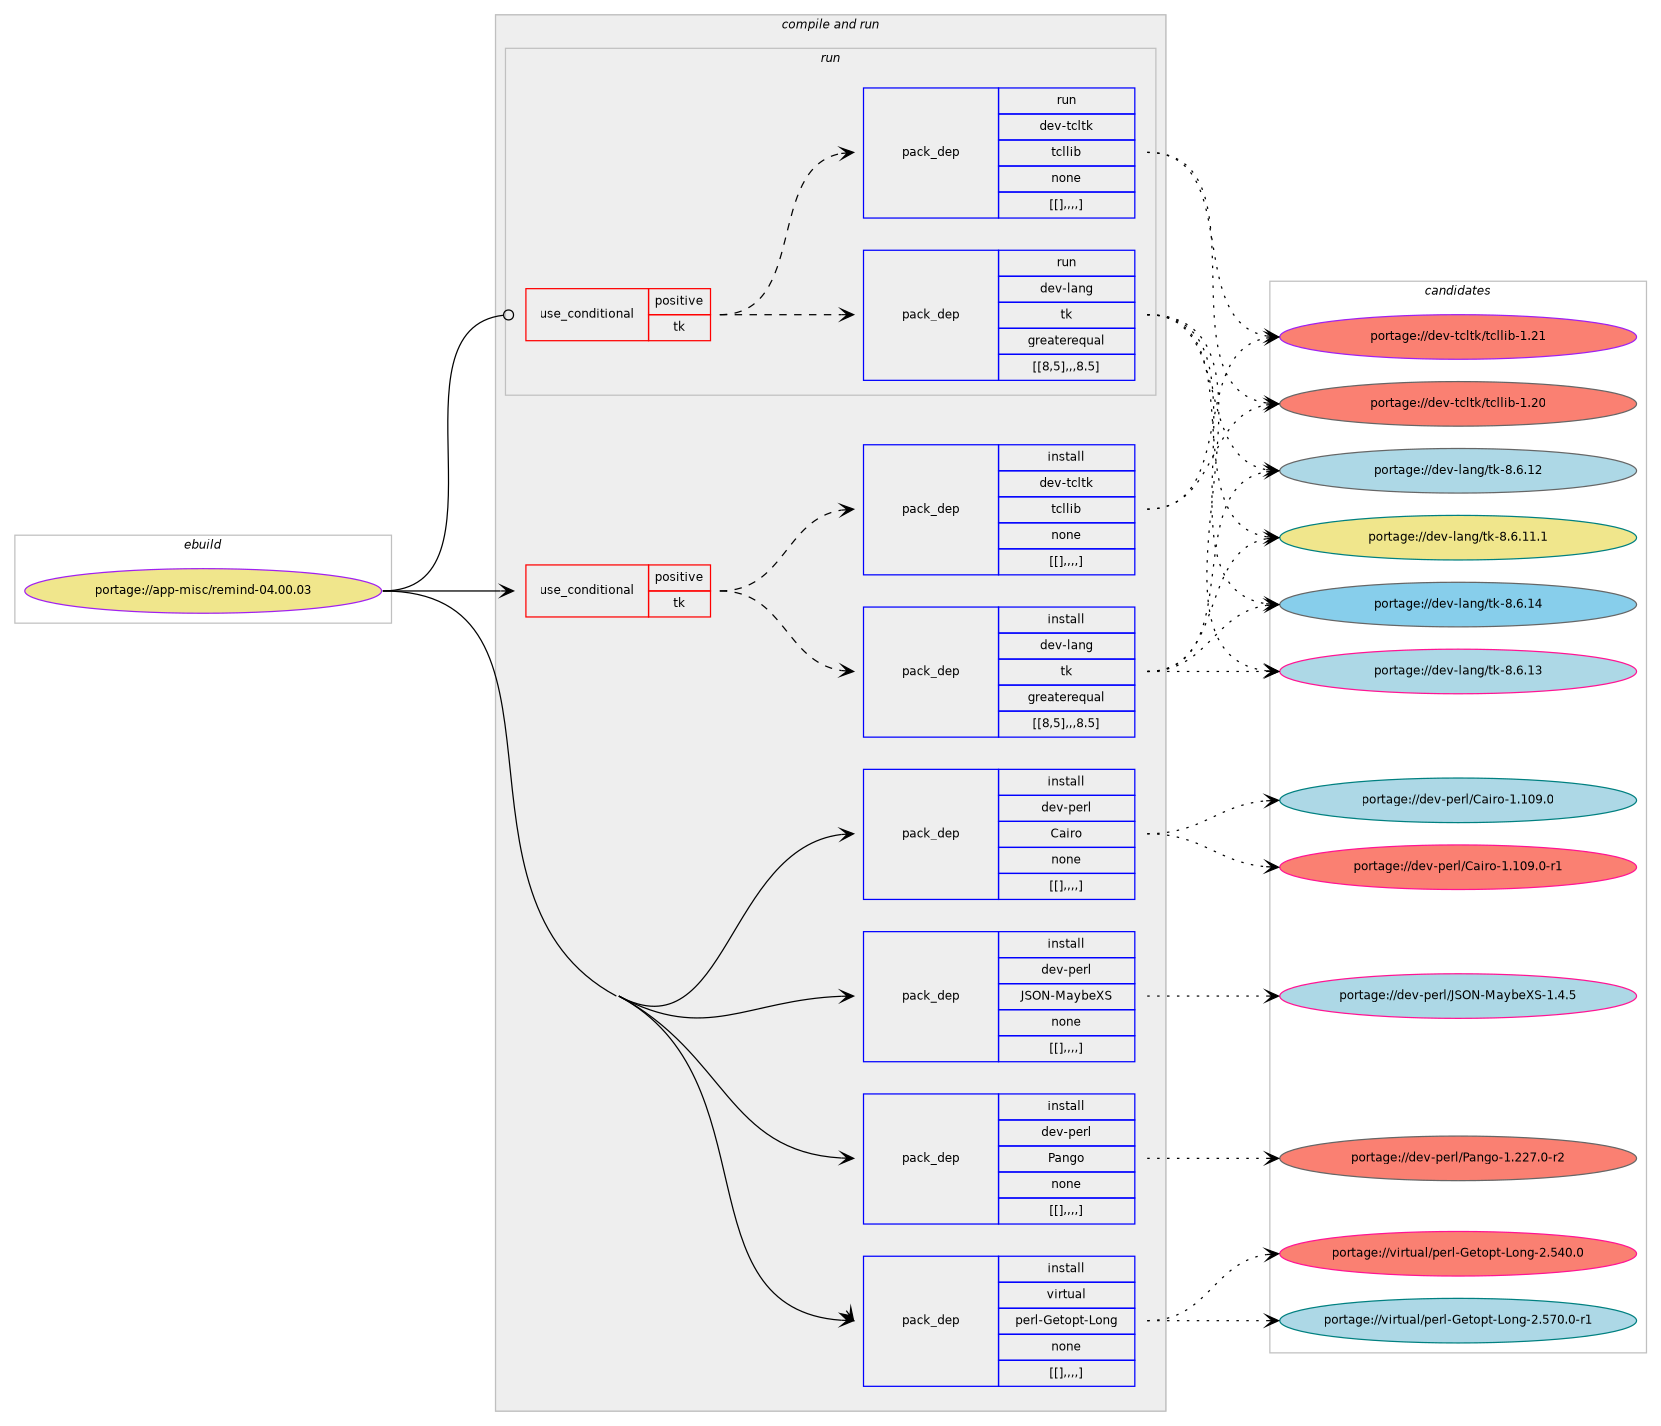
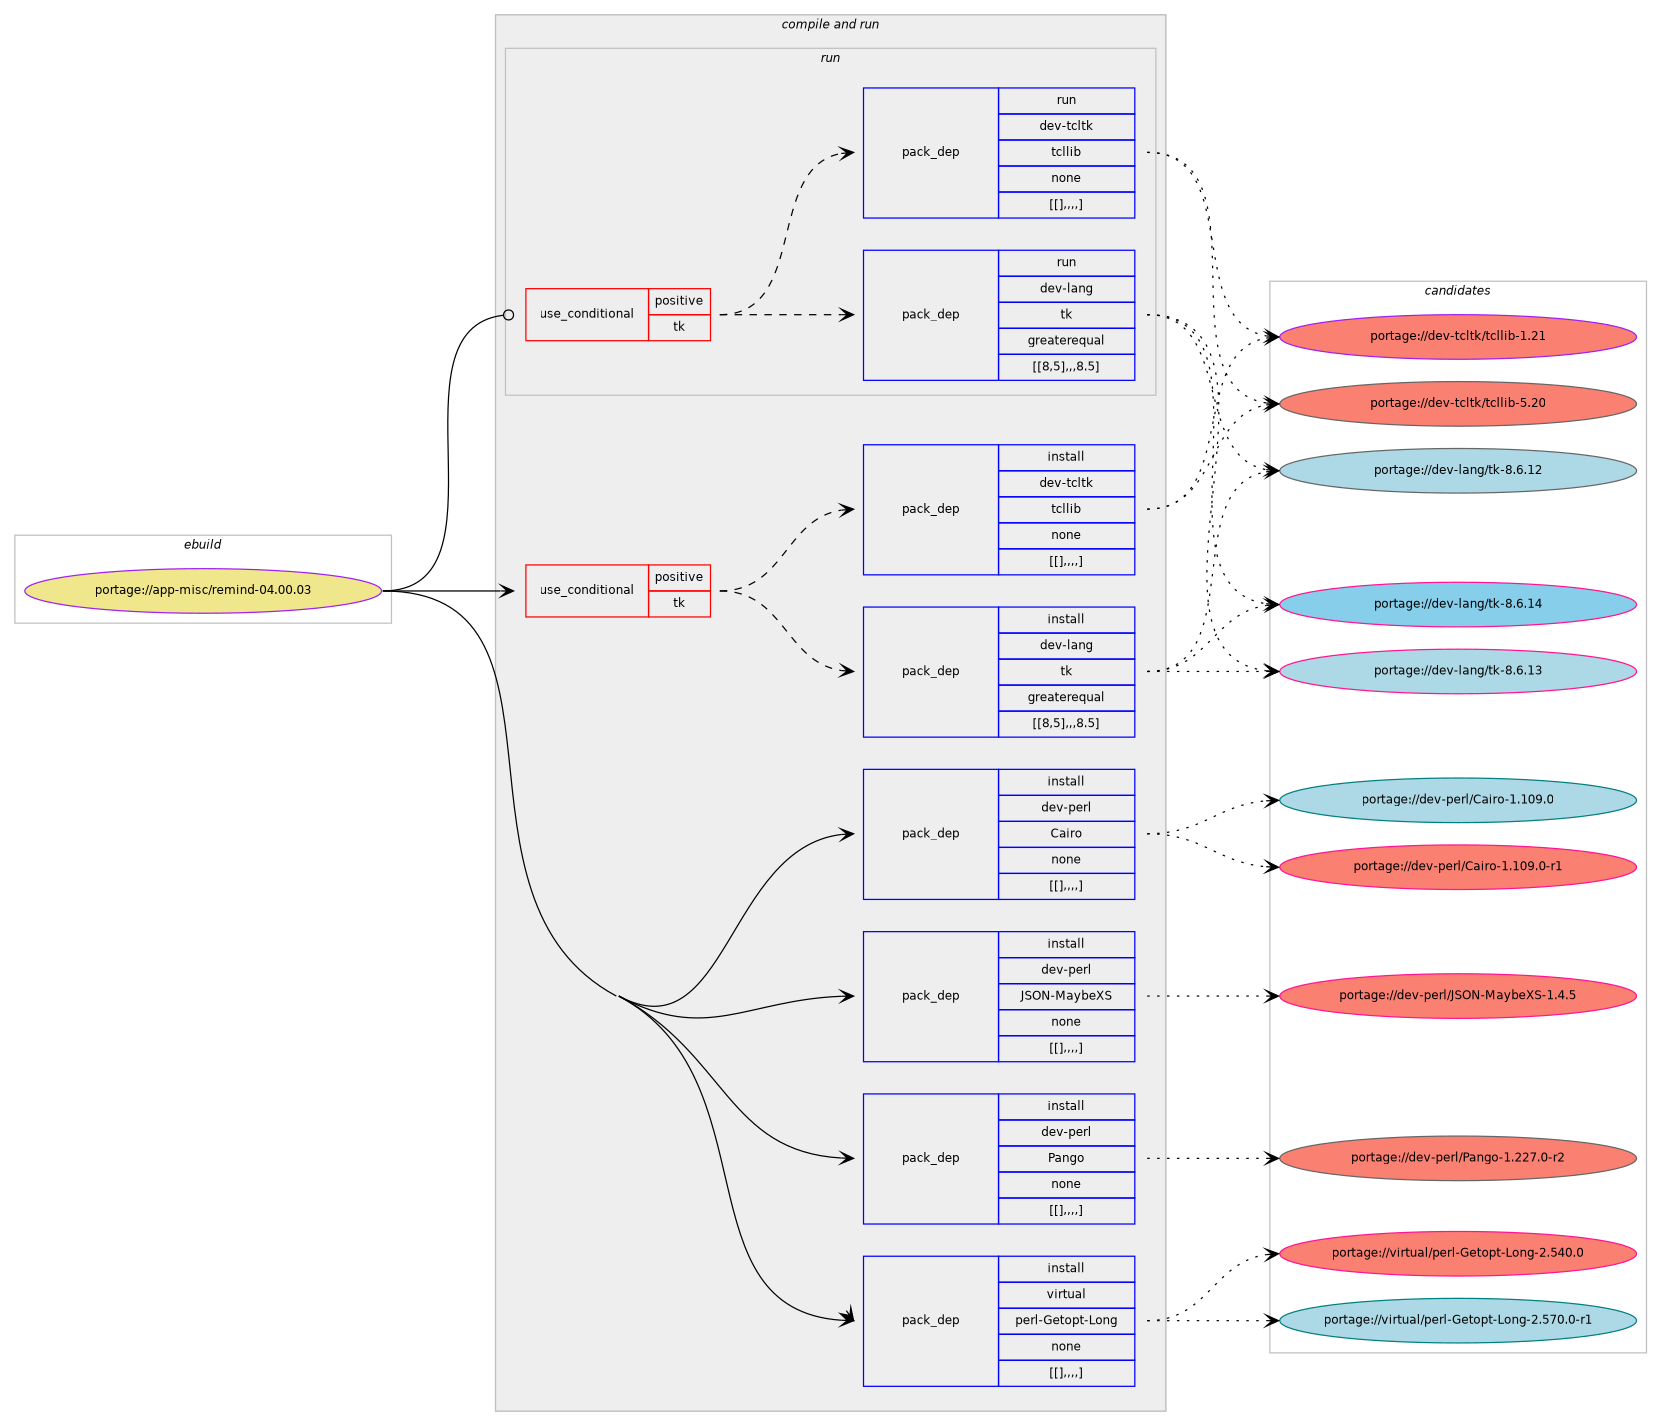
node "portage://dev-tcltk/tcllib-1.20": label "portage://dev-tcltk/tcllib-1.20" -> "portage://dev-tcltk/tcllib-5.20"
node "portage://dev-lang/tk-8.6.11.1": removed
node "portage://dev-lang/tk-8.6.14": color gray40 -> deeppink
node "portage://dev-perl/JSON-MaybeXS-1.4.5": fillcolor lightblue -> salmon
